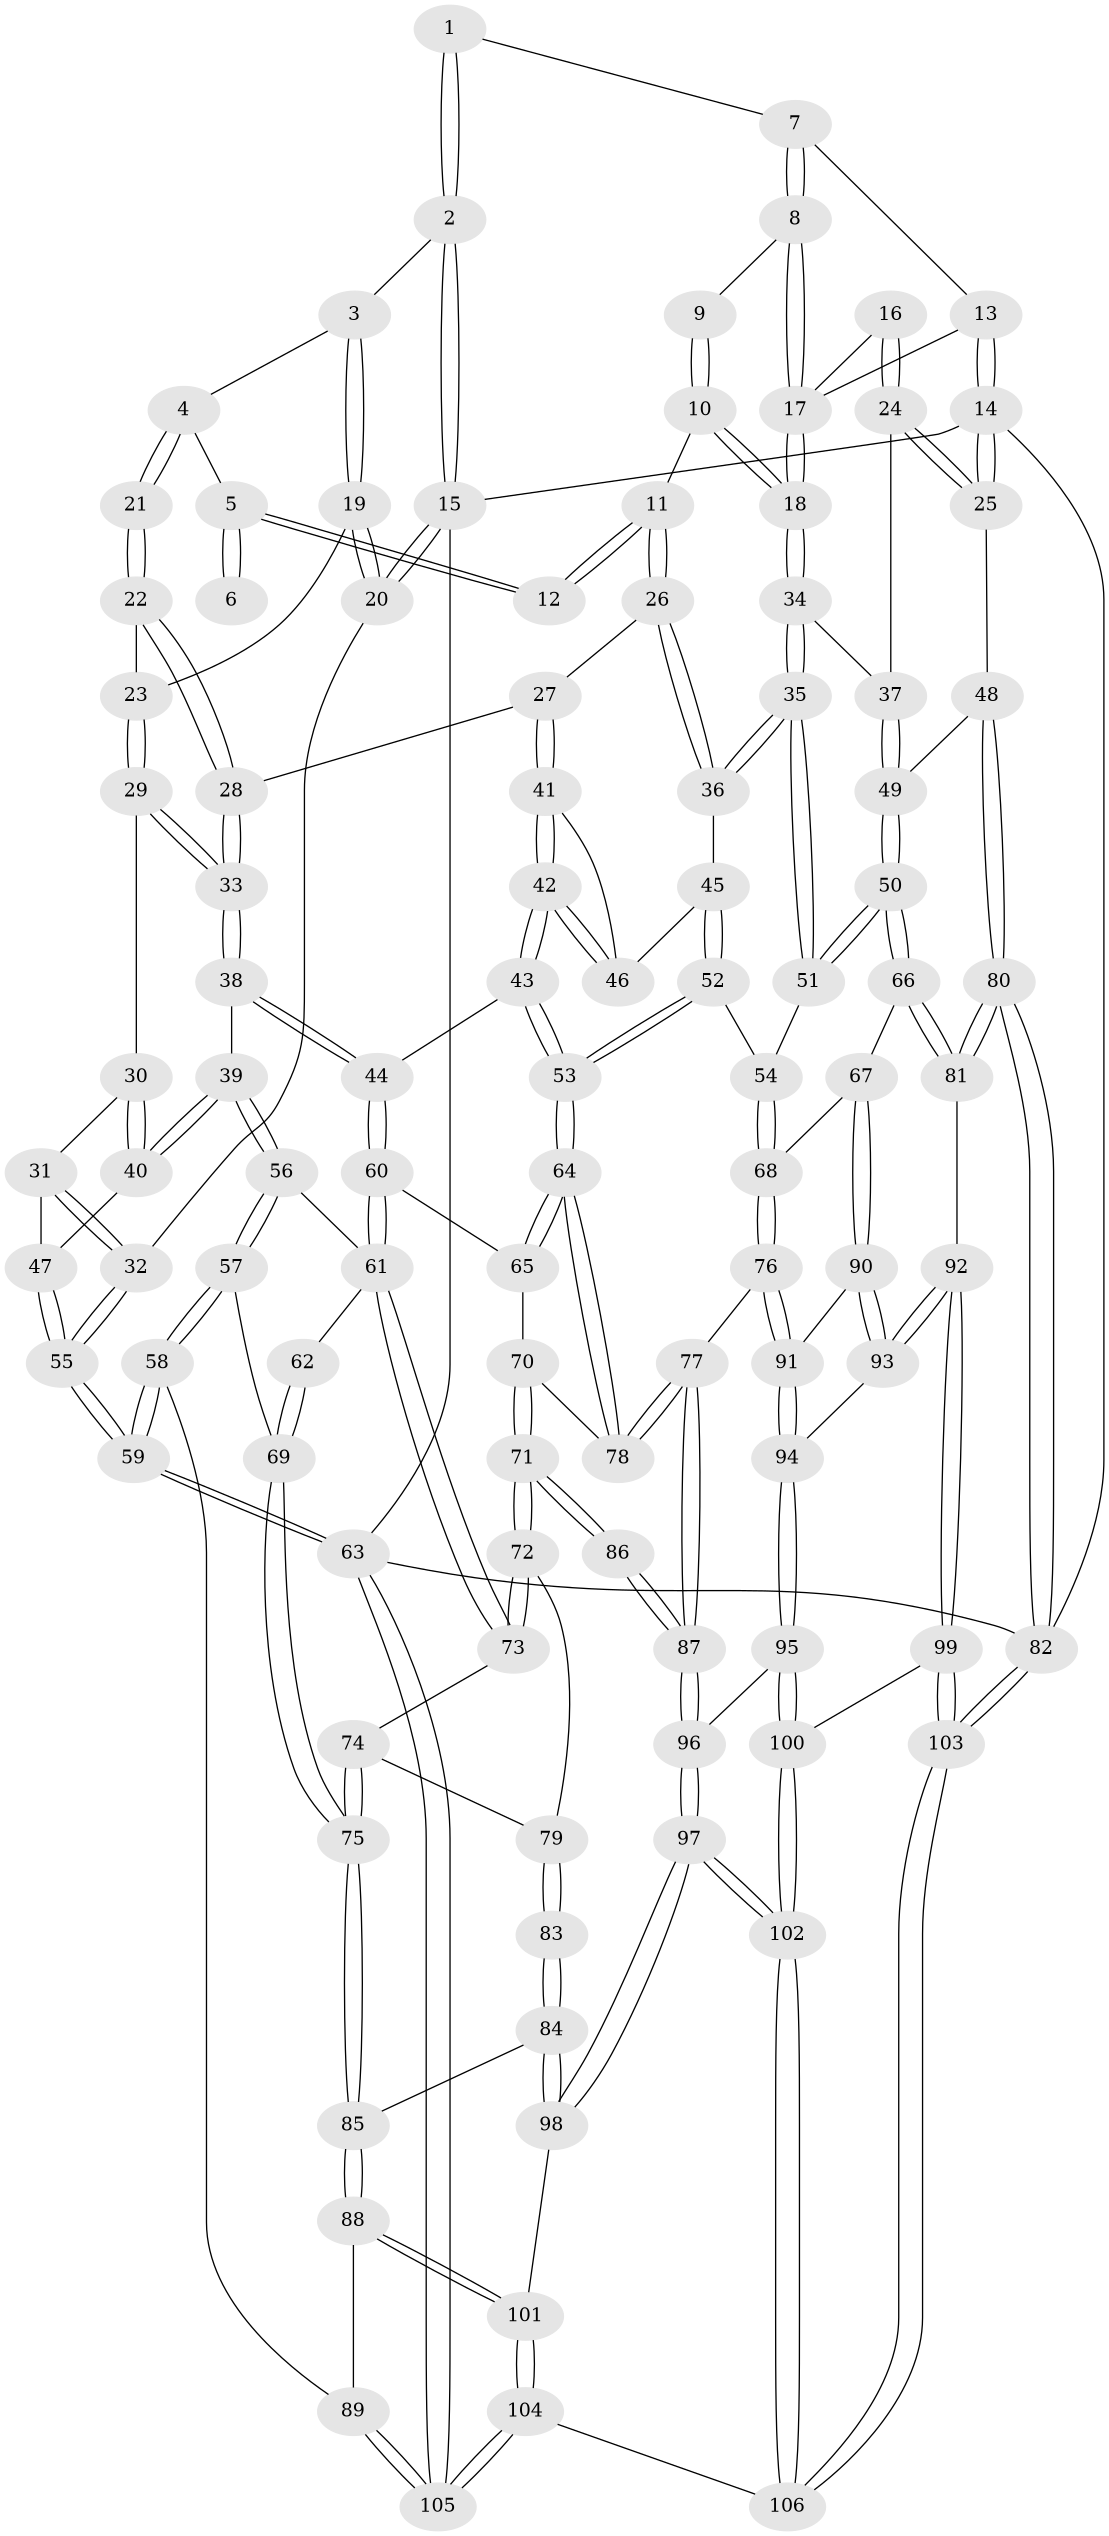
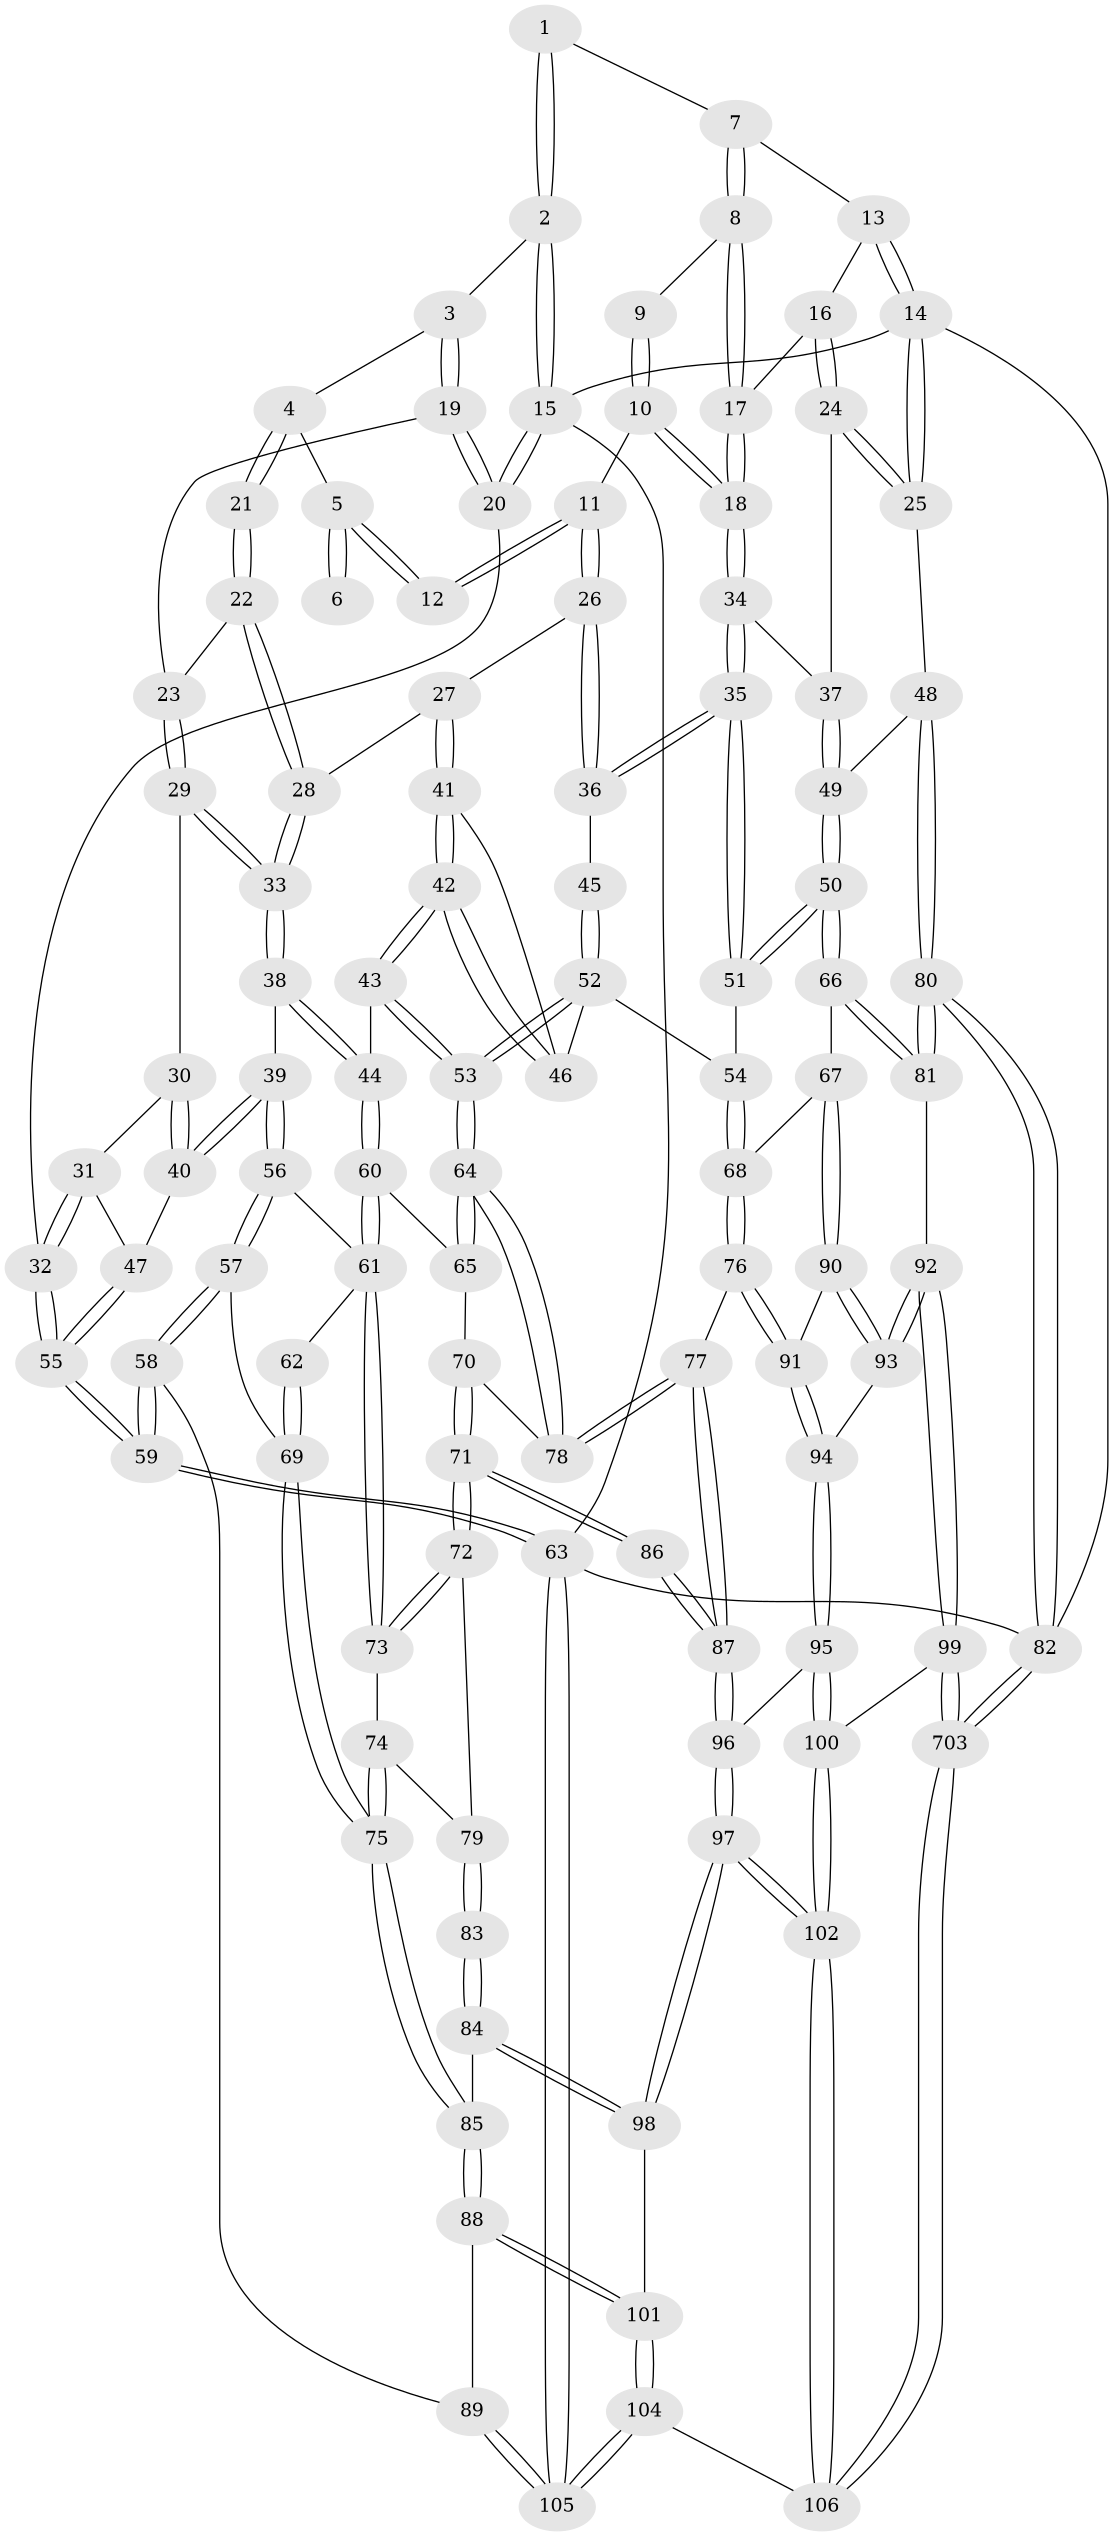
edge "13" -- "17": now "13" -- "16"
edge "45" -- "46": now "52" -- "46"
node "103": label "103" -> "703"
